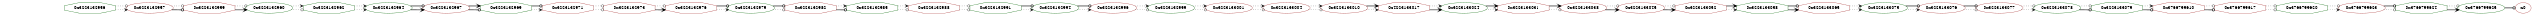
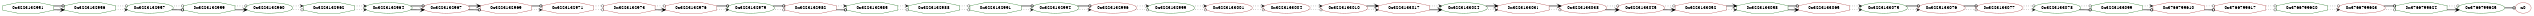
node "0x3223132951": added
node "0x3223132957": color brown -> darkgreen
node "0x3223132959": color brown -> darkgreen
node "0x3223132969": color darkgreen -> brown
node "0x3223132988": color brown -> darkgreen
node "0x4223133017": label "0x4223133017" -> "0x3223133017"
node "0x3223133079": label "0x3223133079" -> "0x3223133099"
